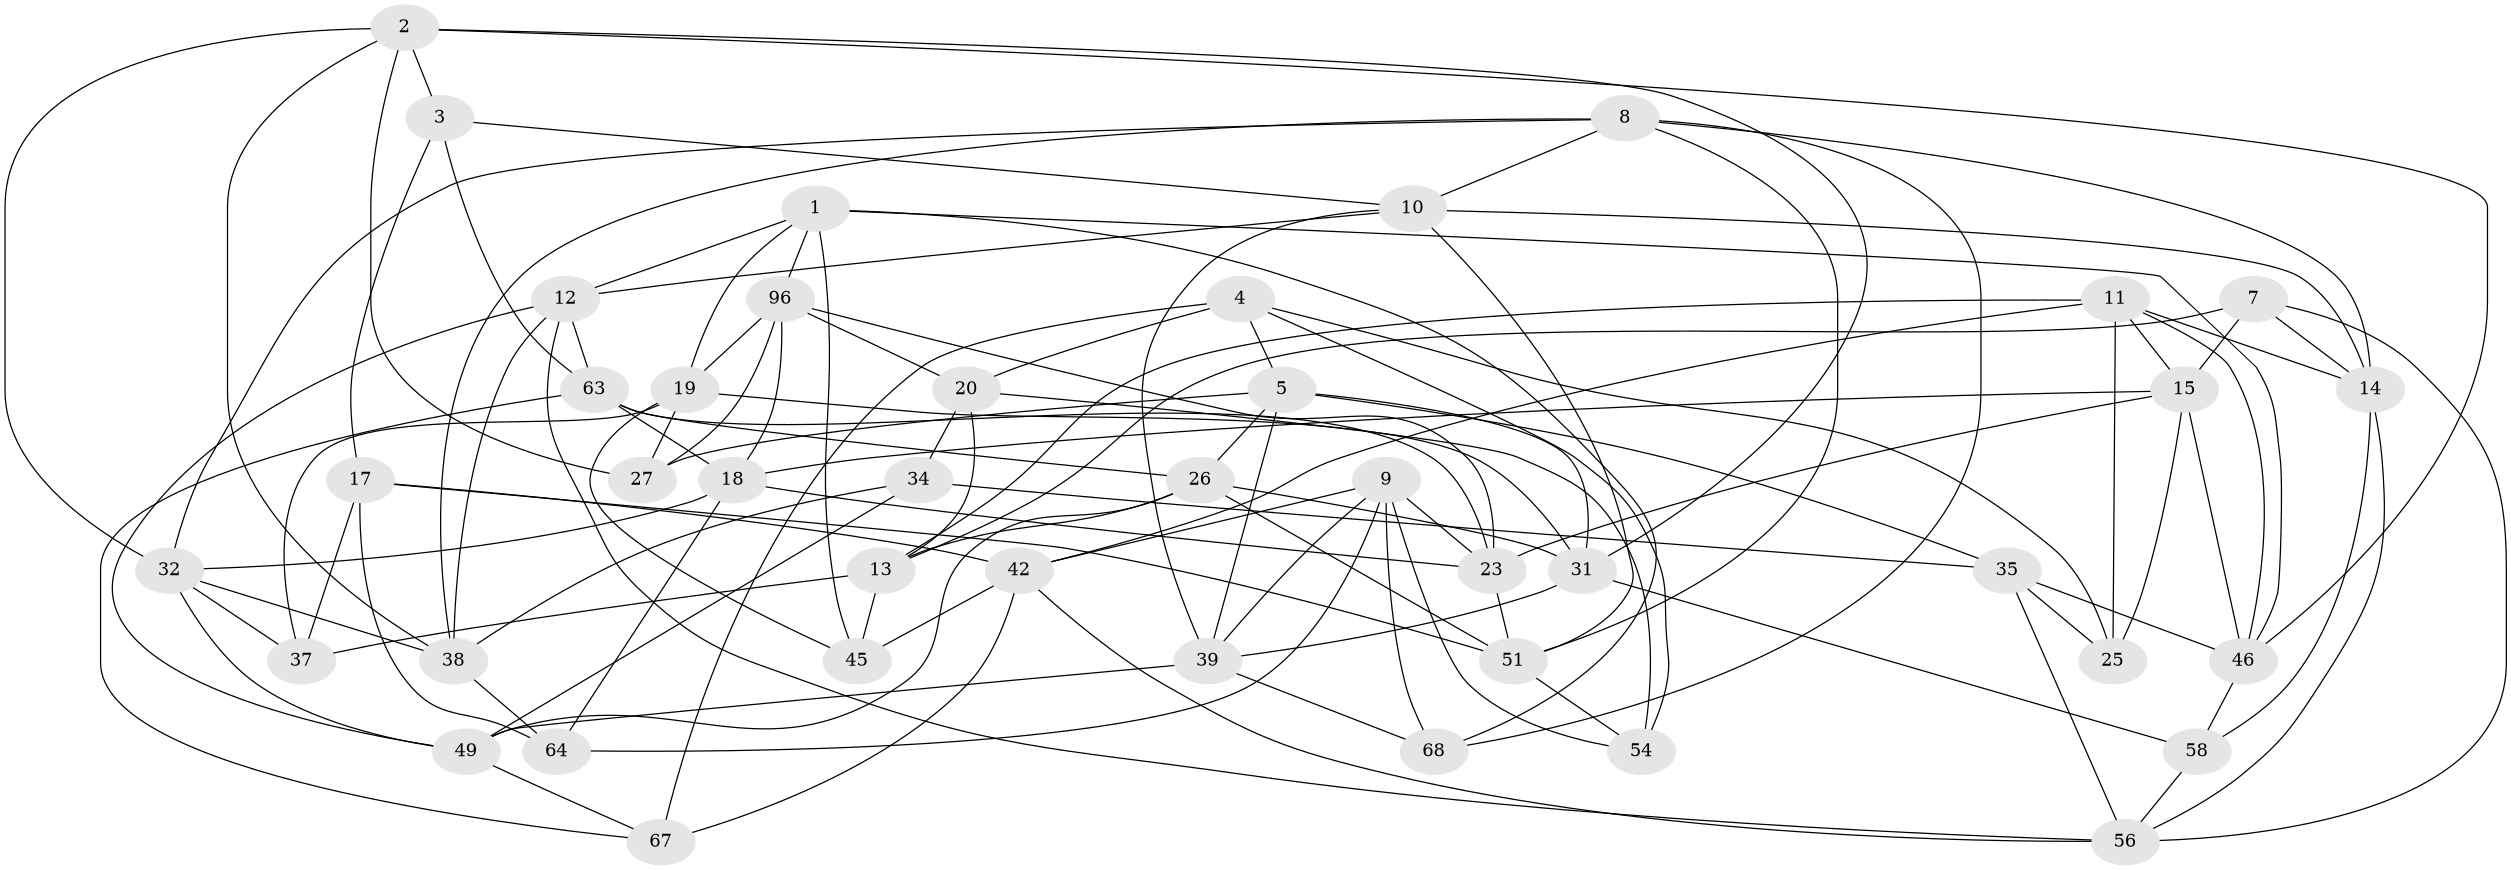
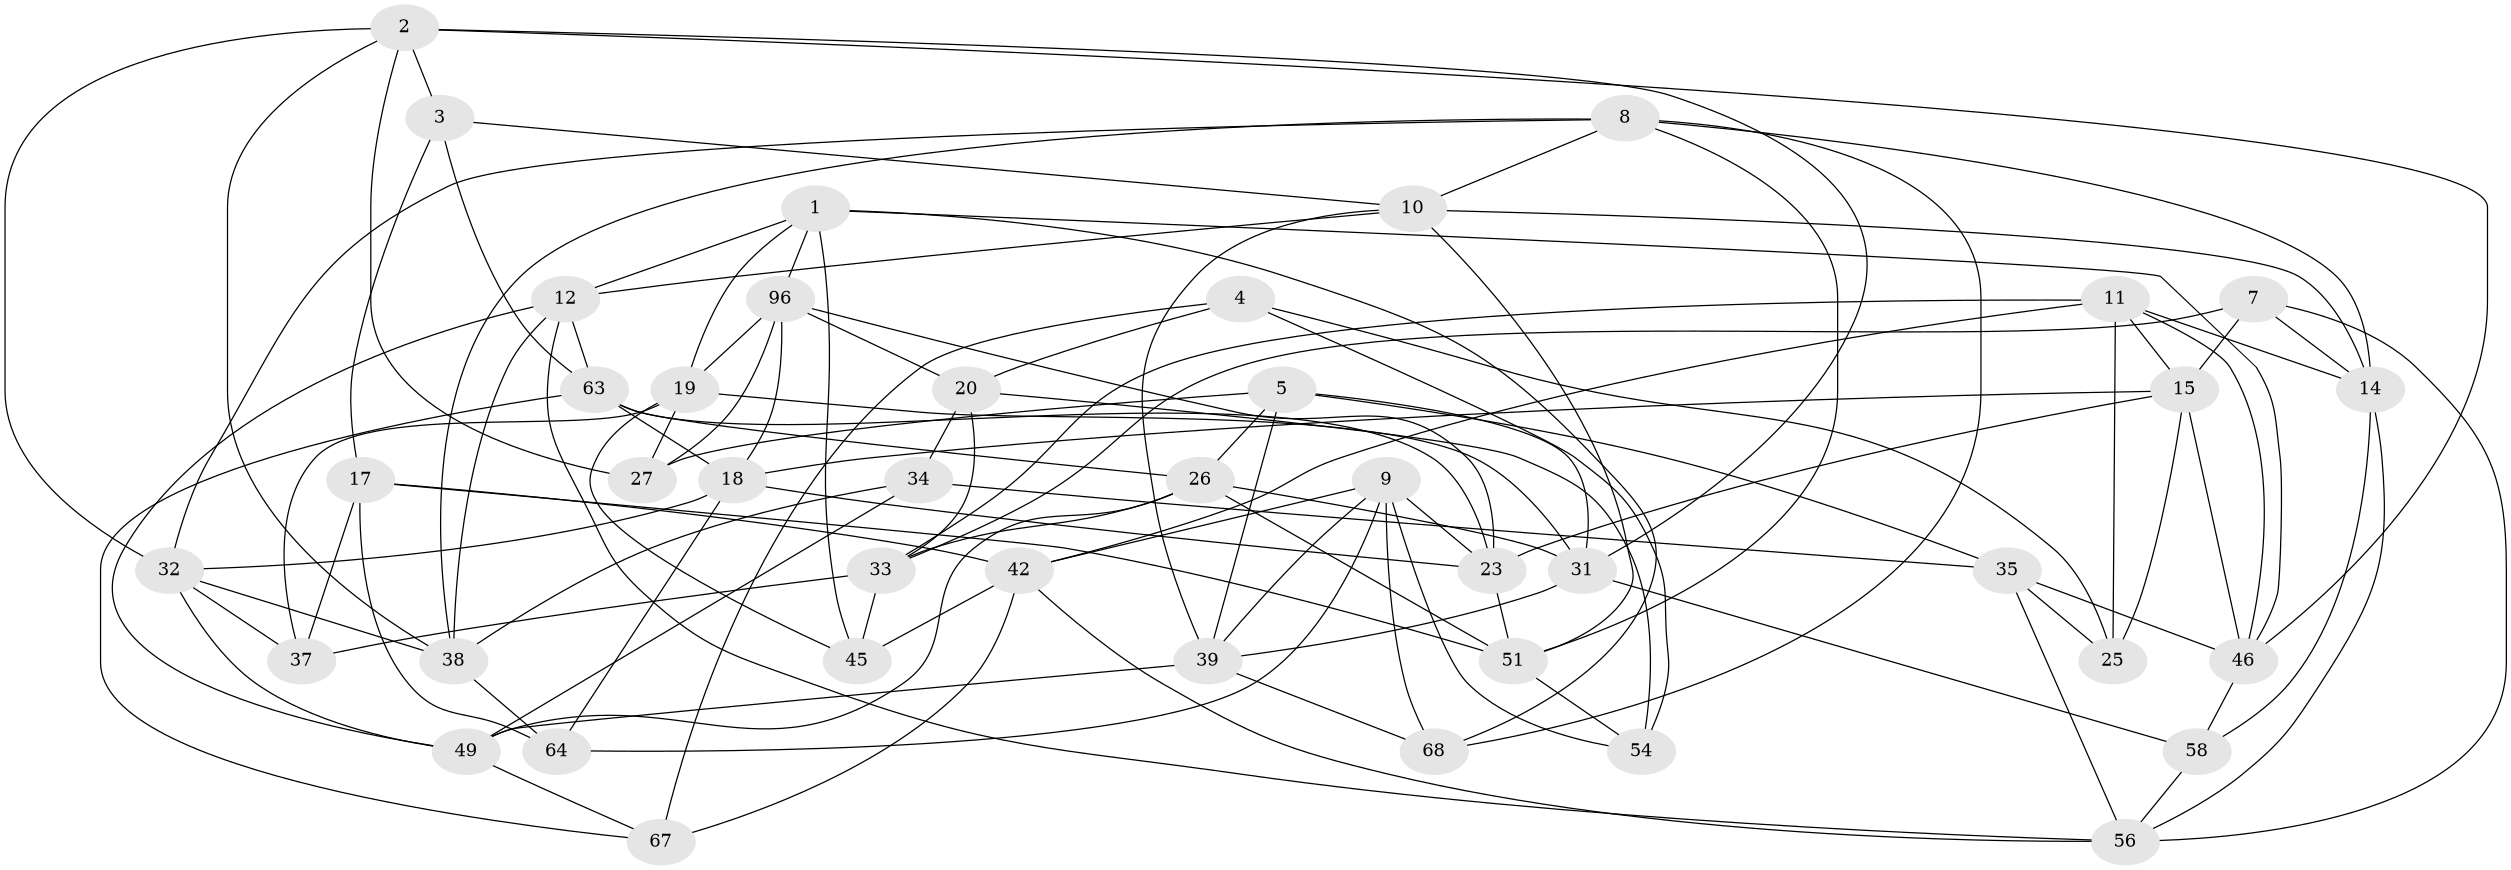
edge "4" -- "5": removed
node "13": label "13" -> "33"
